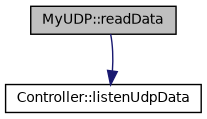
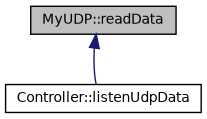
edge "MyUDP::readData" -> "Controller::listenUdpData": reversed
